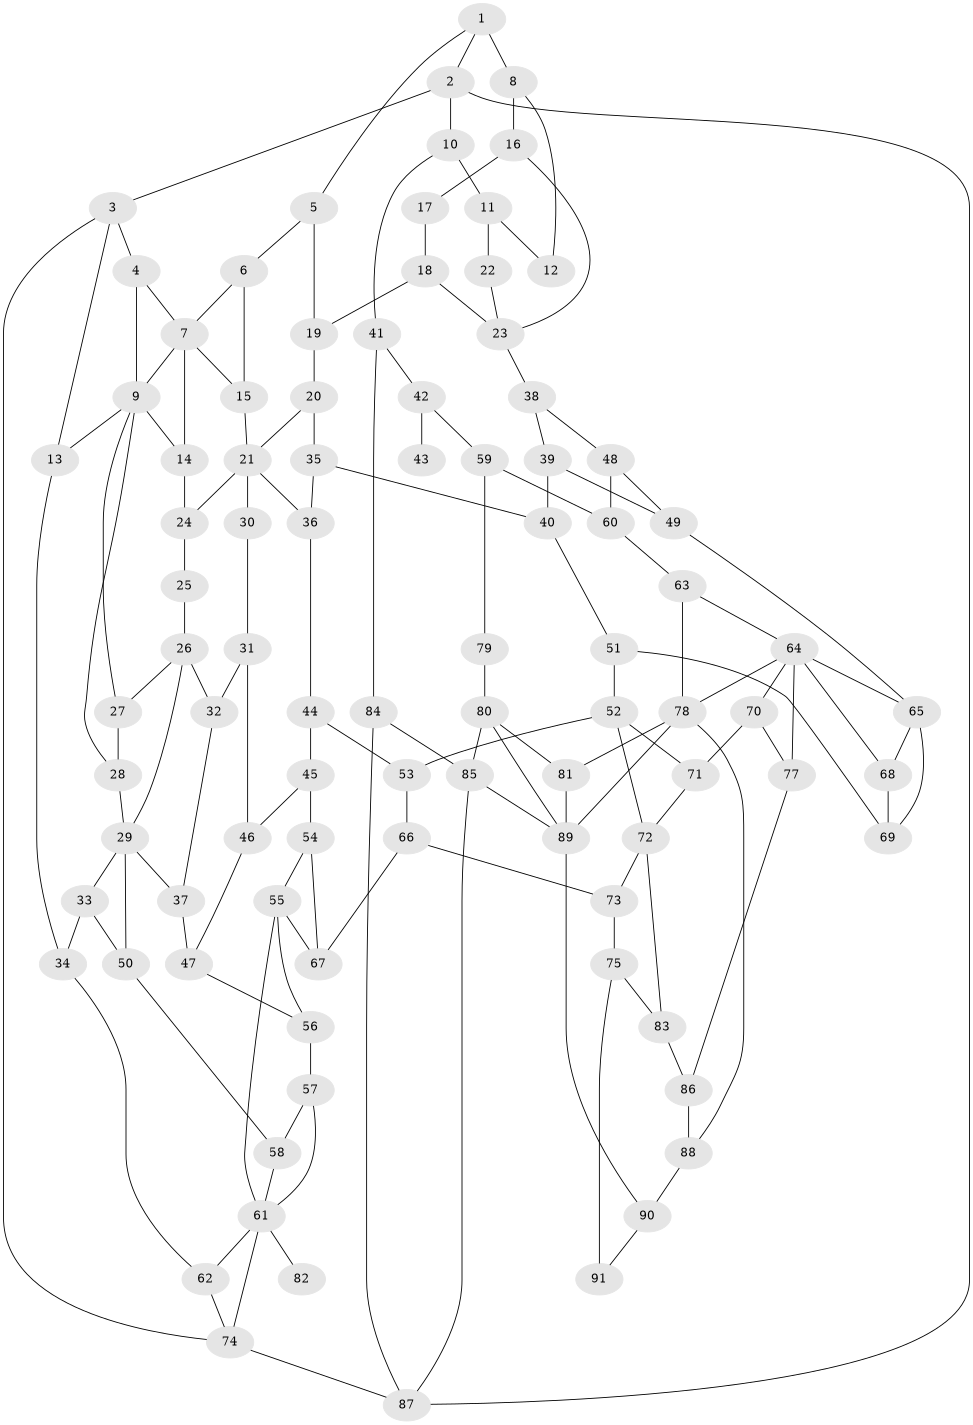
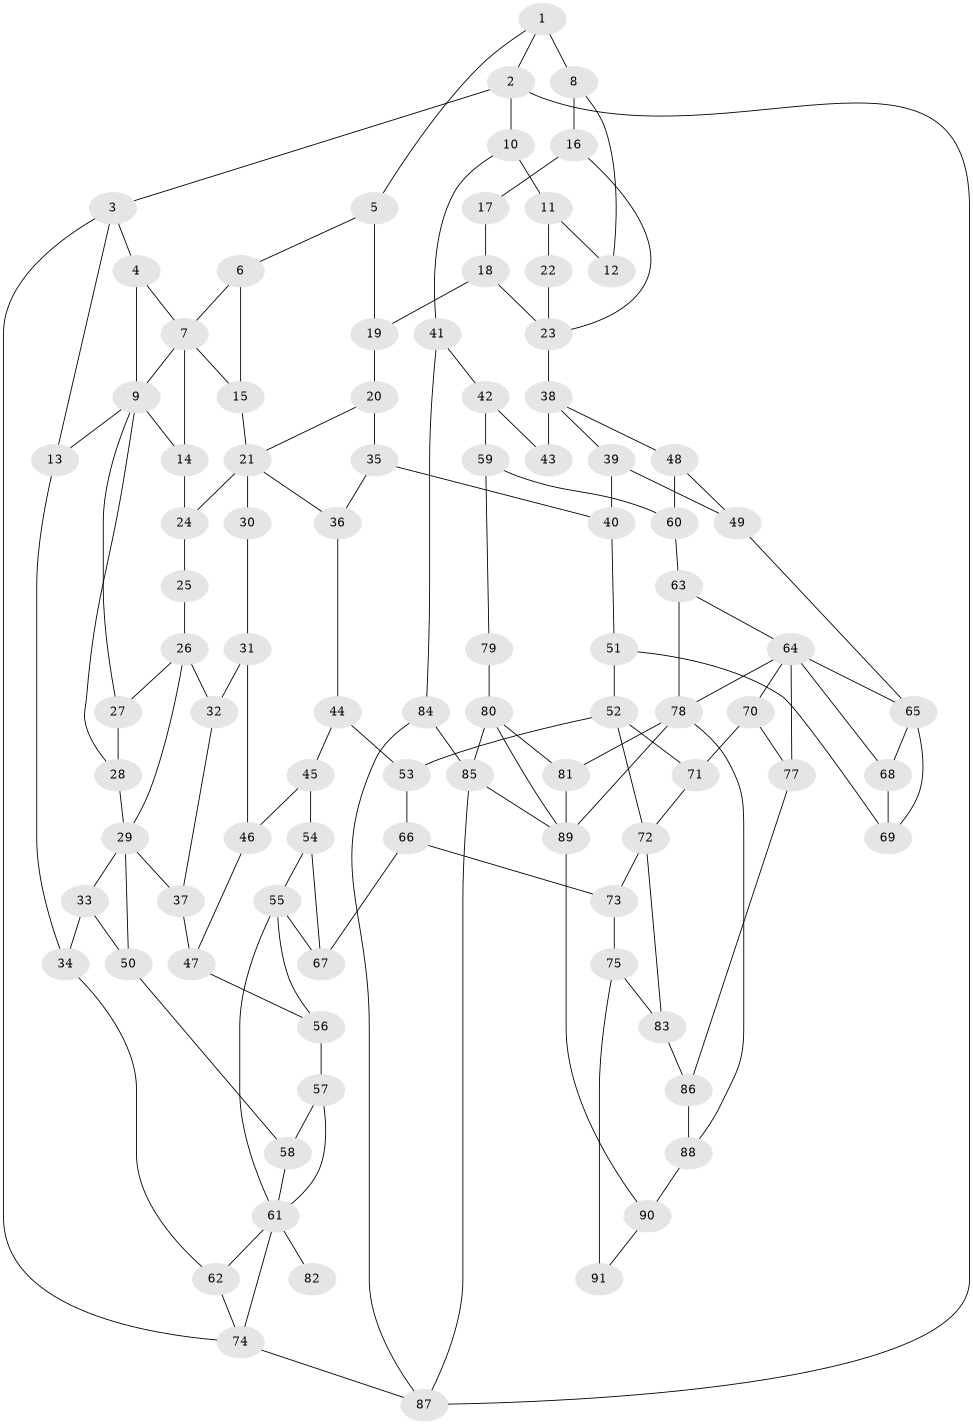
edge "38" -- "43": added
